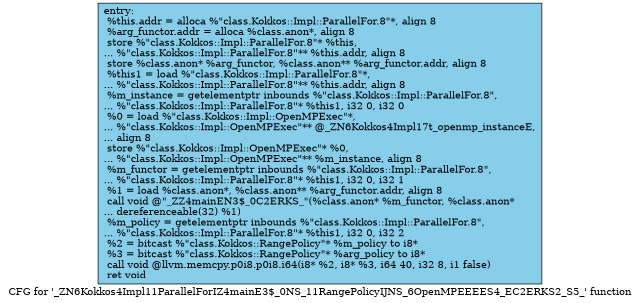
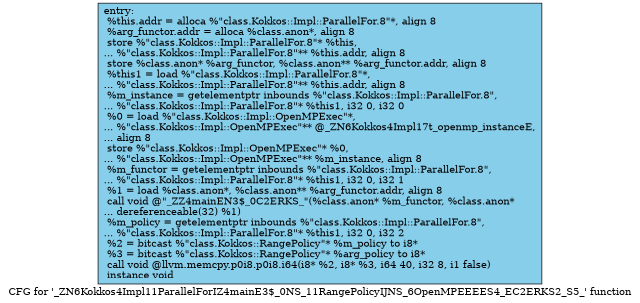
node "entry:": text "ret void" -> "instance void"
